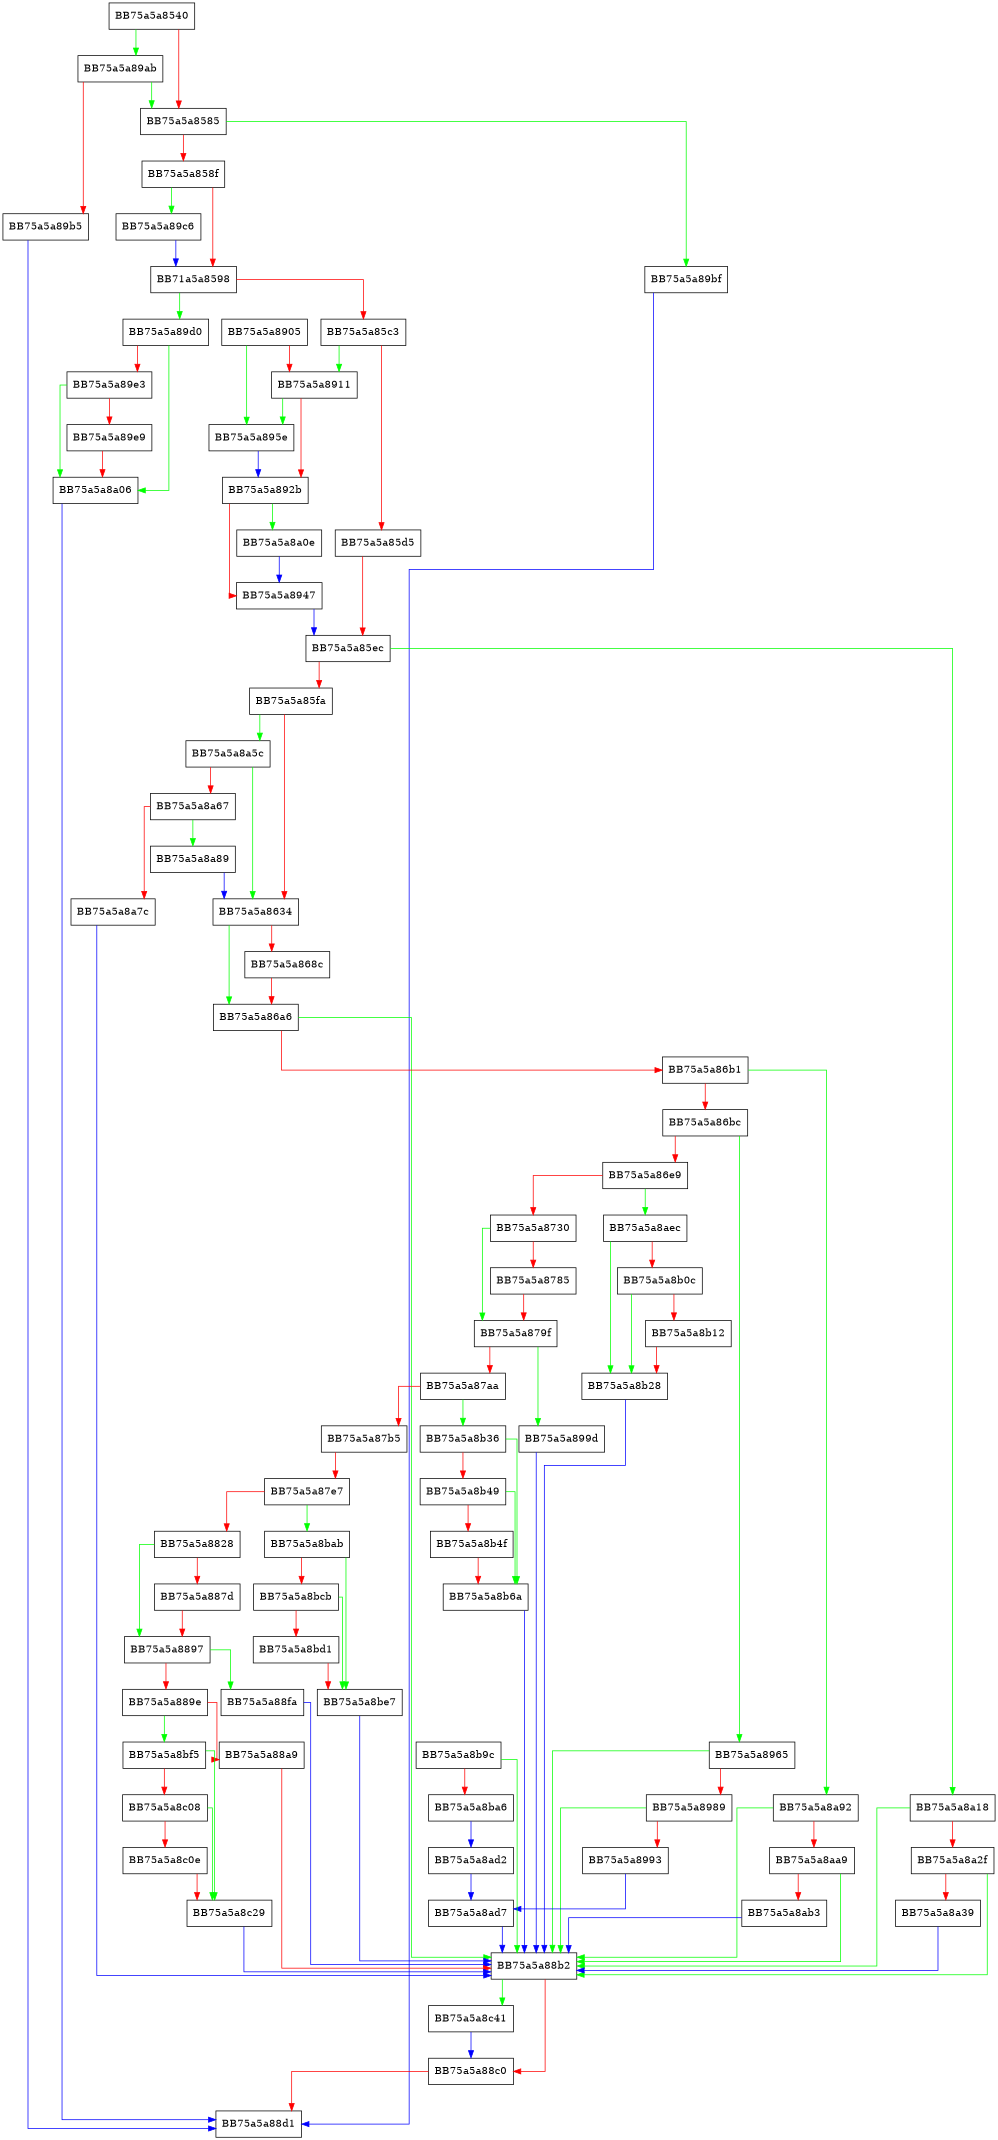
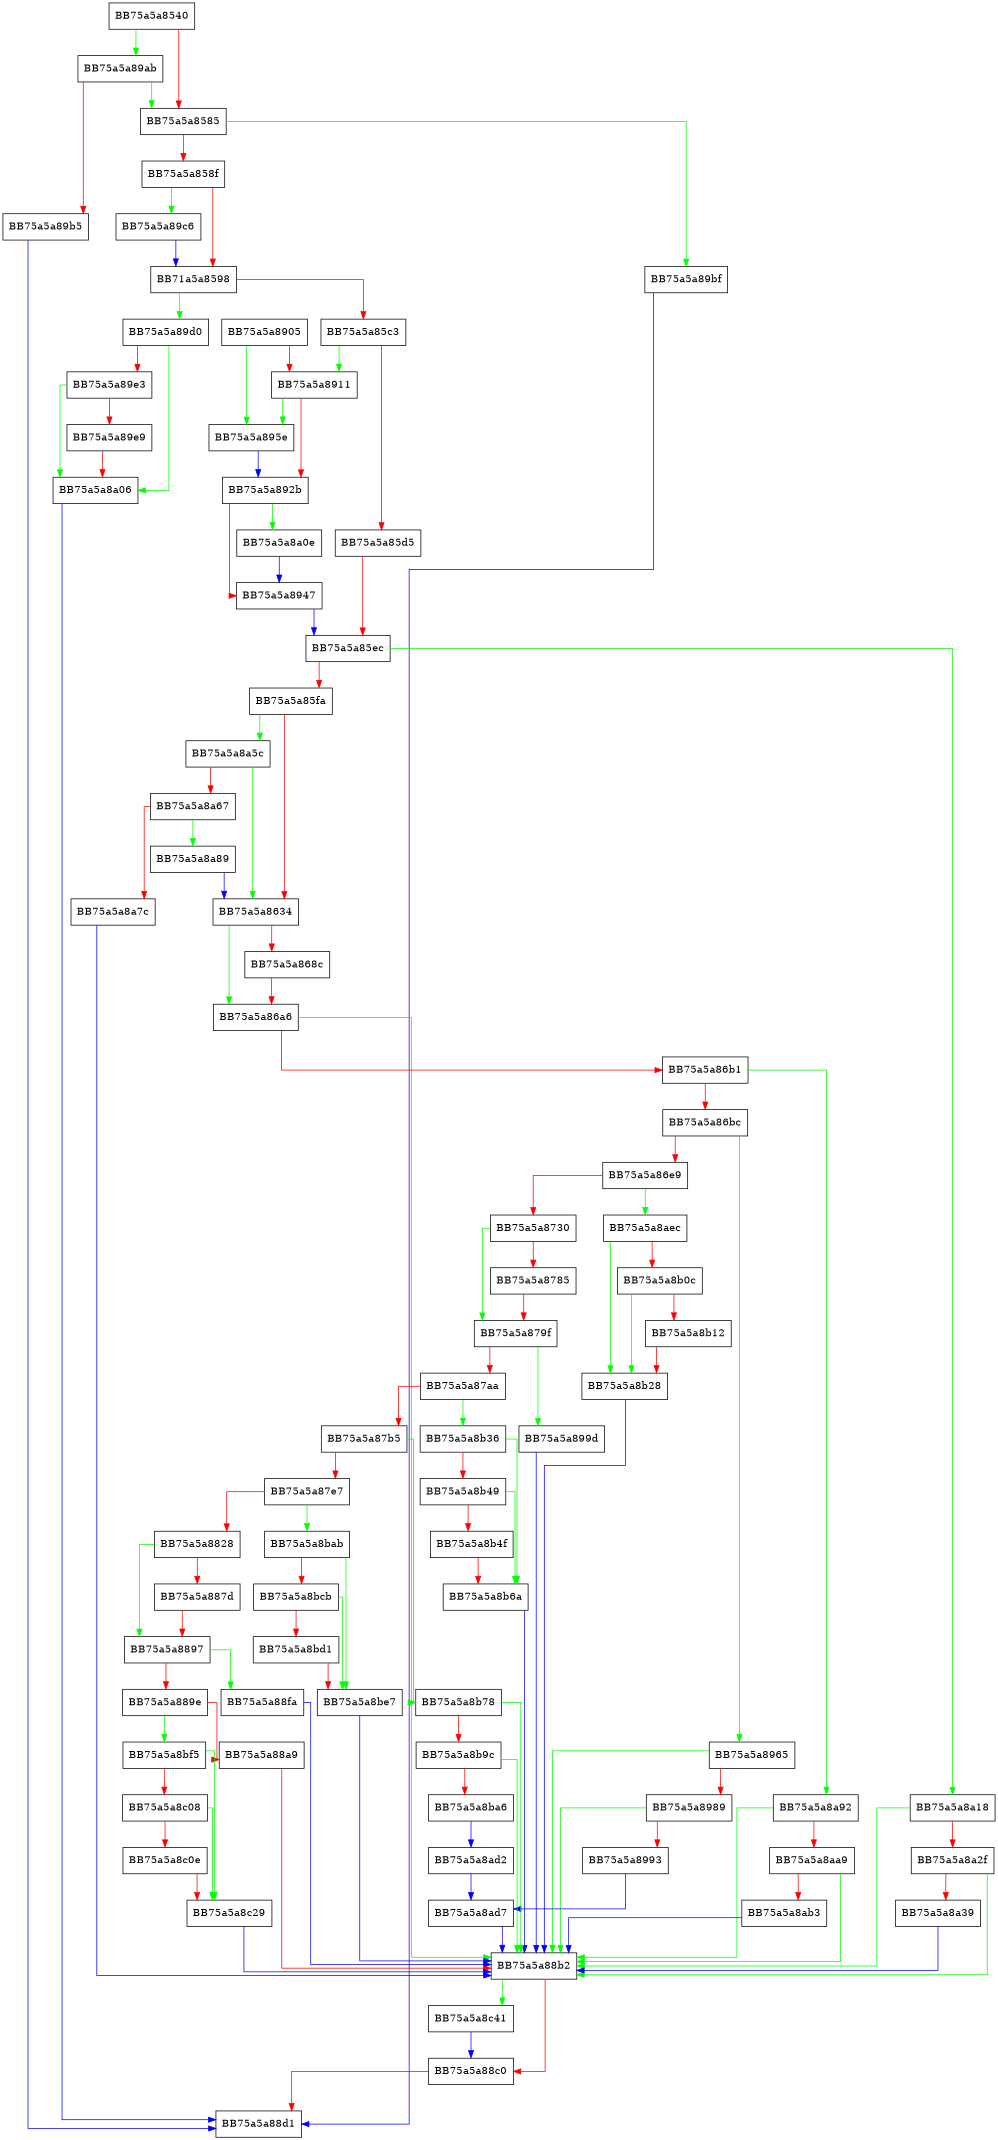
node "BB75a5a8b78": added
